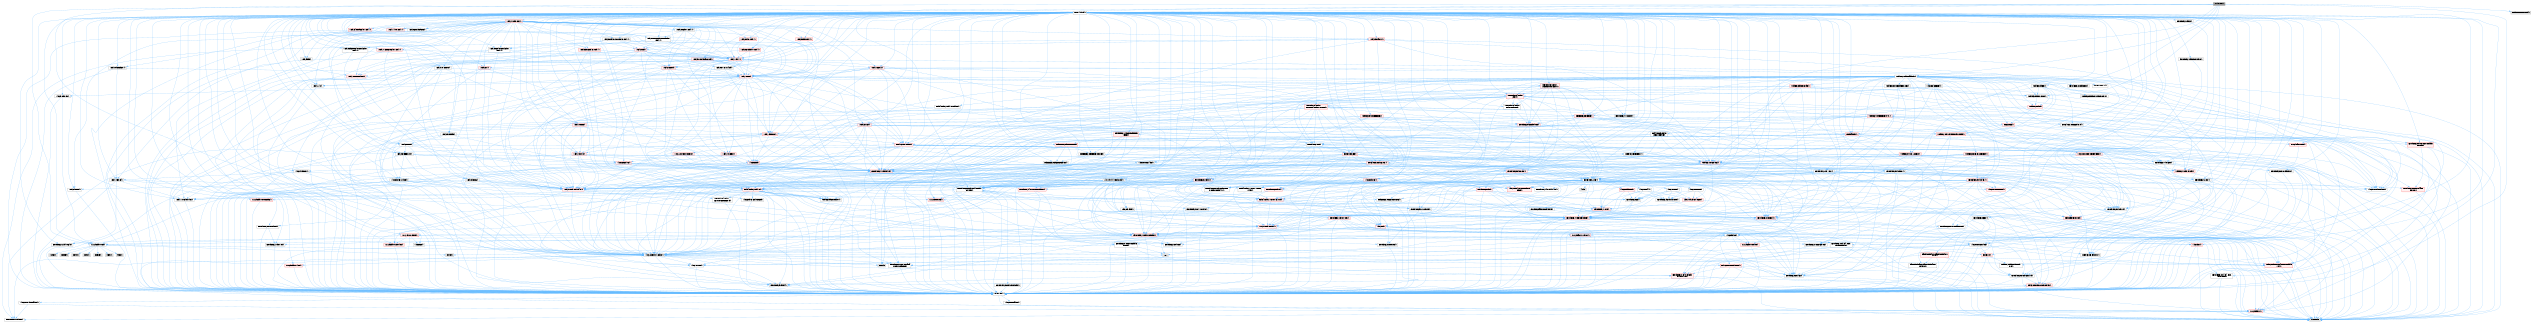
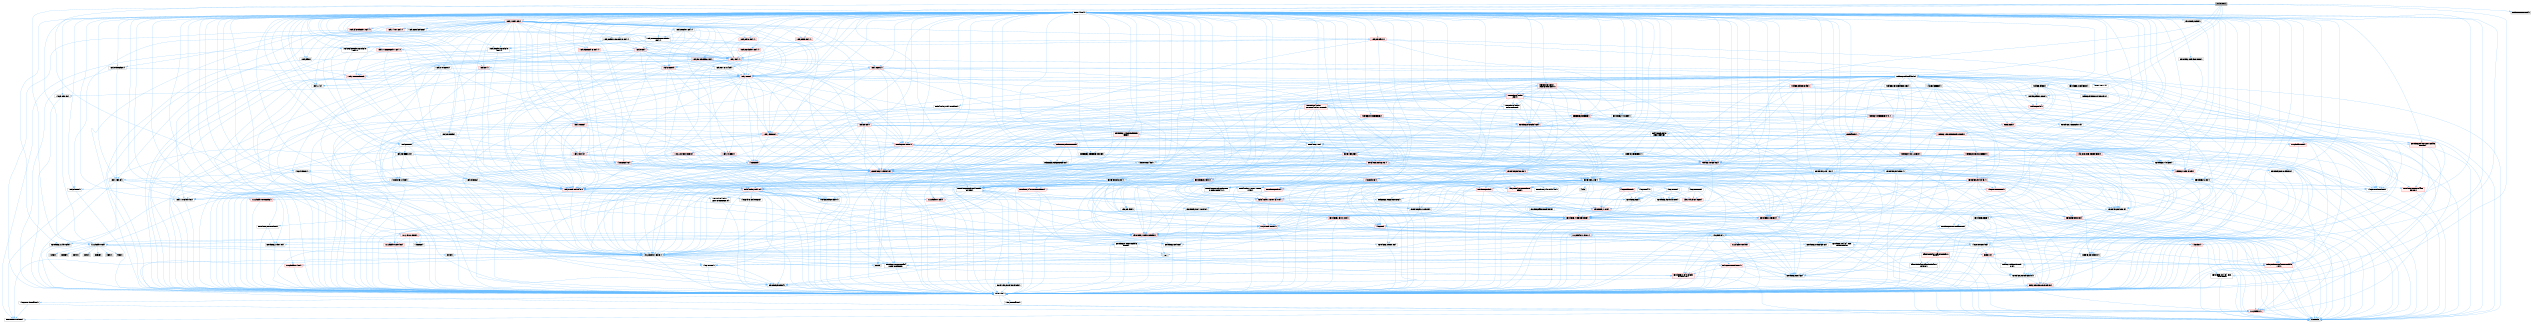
node "AllowShrinking/BitArray.h": label "AllowShrinking/BitArray.h" -> "Containers/BitArray.h"
node "HAL/IsPODType.h": label "HAL/IsPODType.h" -> "HAL/PlatformMath.h"
